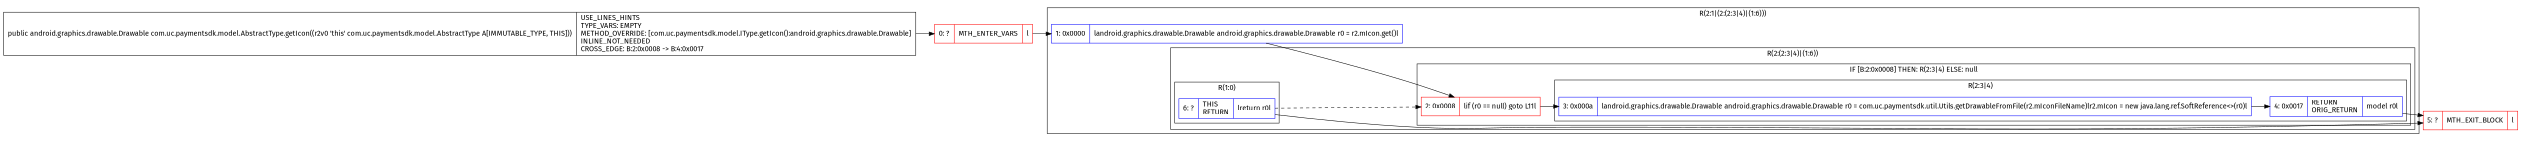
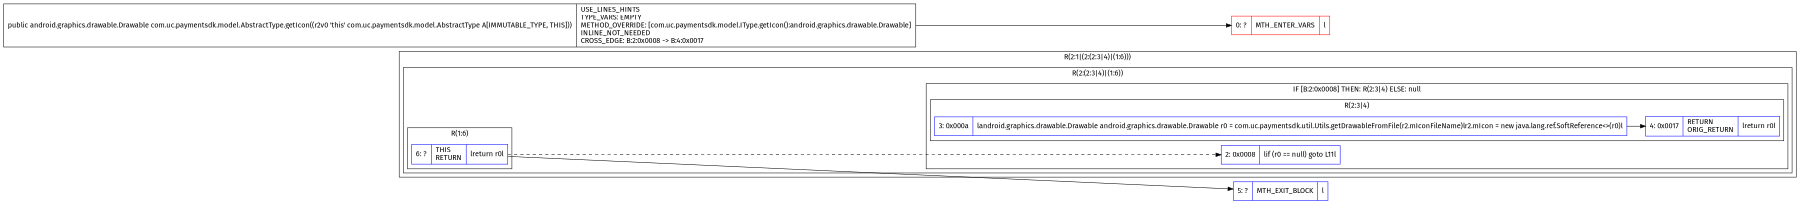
node "1: 0x0000": removed
cluster "R(1:0)": label "R(1:0)" -> "R(1:6)"
node "2: 0x0008": color red -> blue
edge "2: 0x0008" -> "3: 0x000a": removed
node "4: 0x0017": text "model r0l" -> "lreturn r0l"
edge "4: 0x0017" -> "5: ?": removed
node "5: ?": color red -> blue
